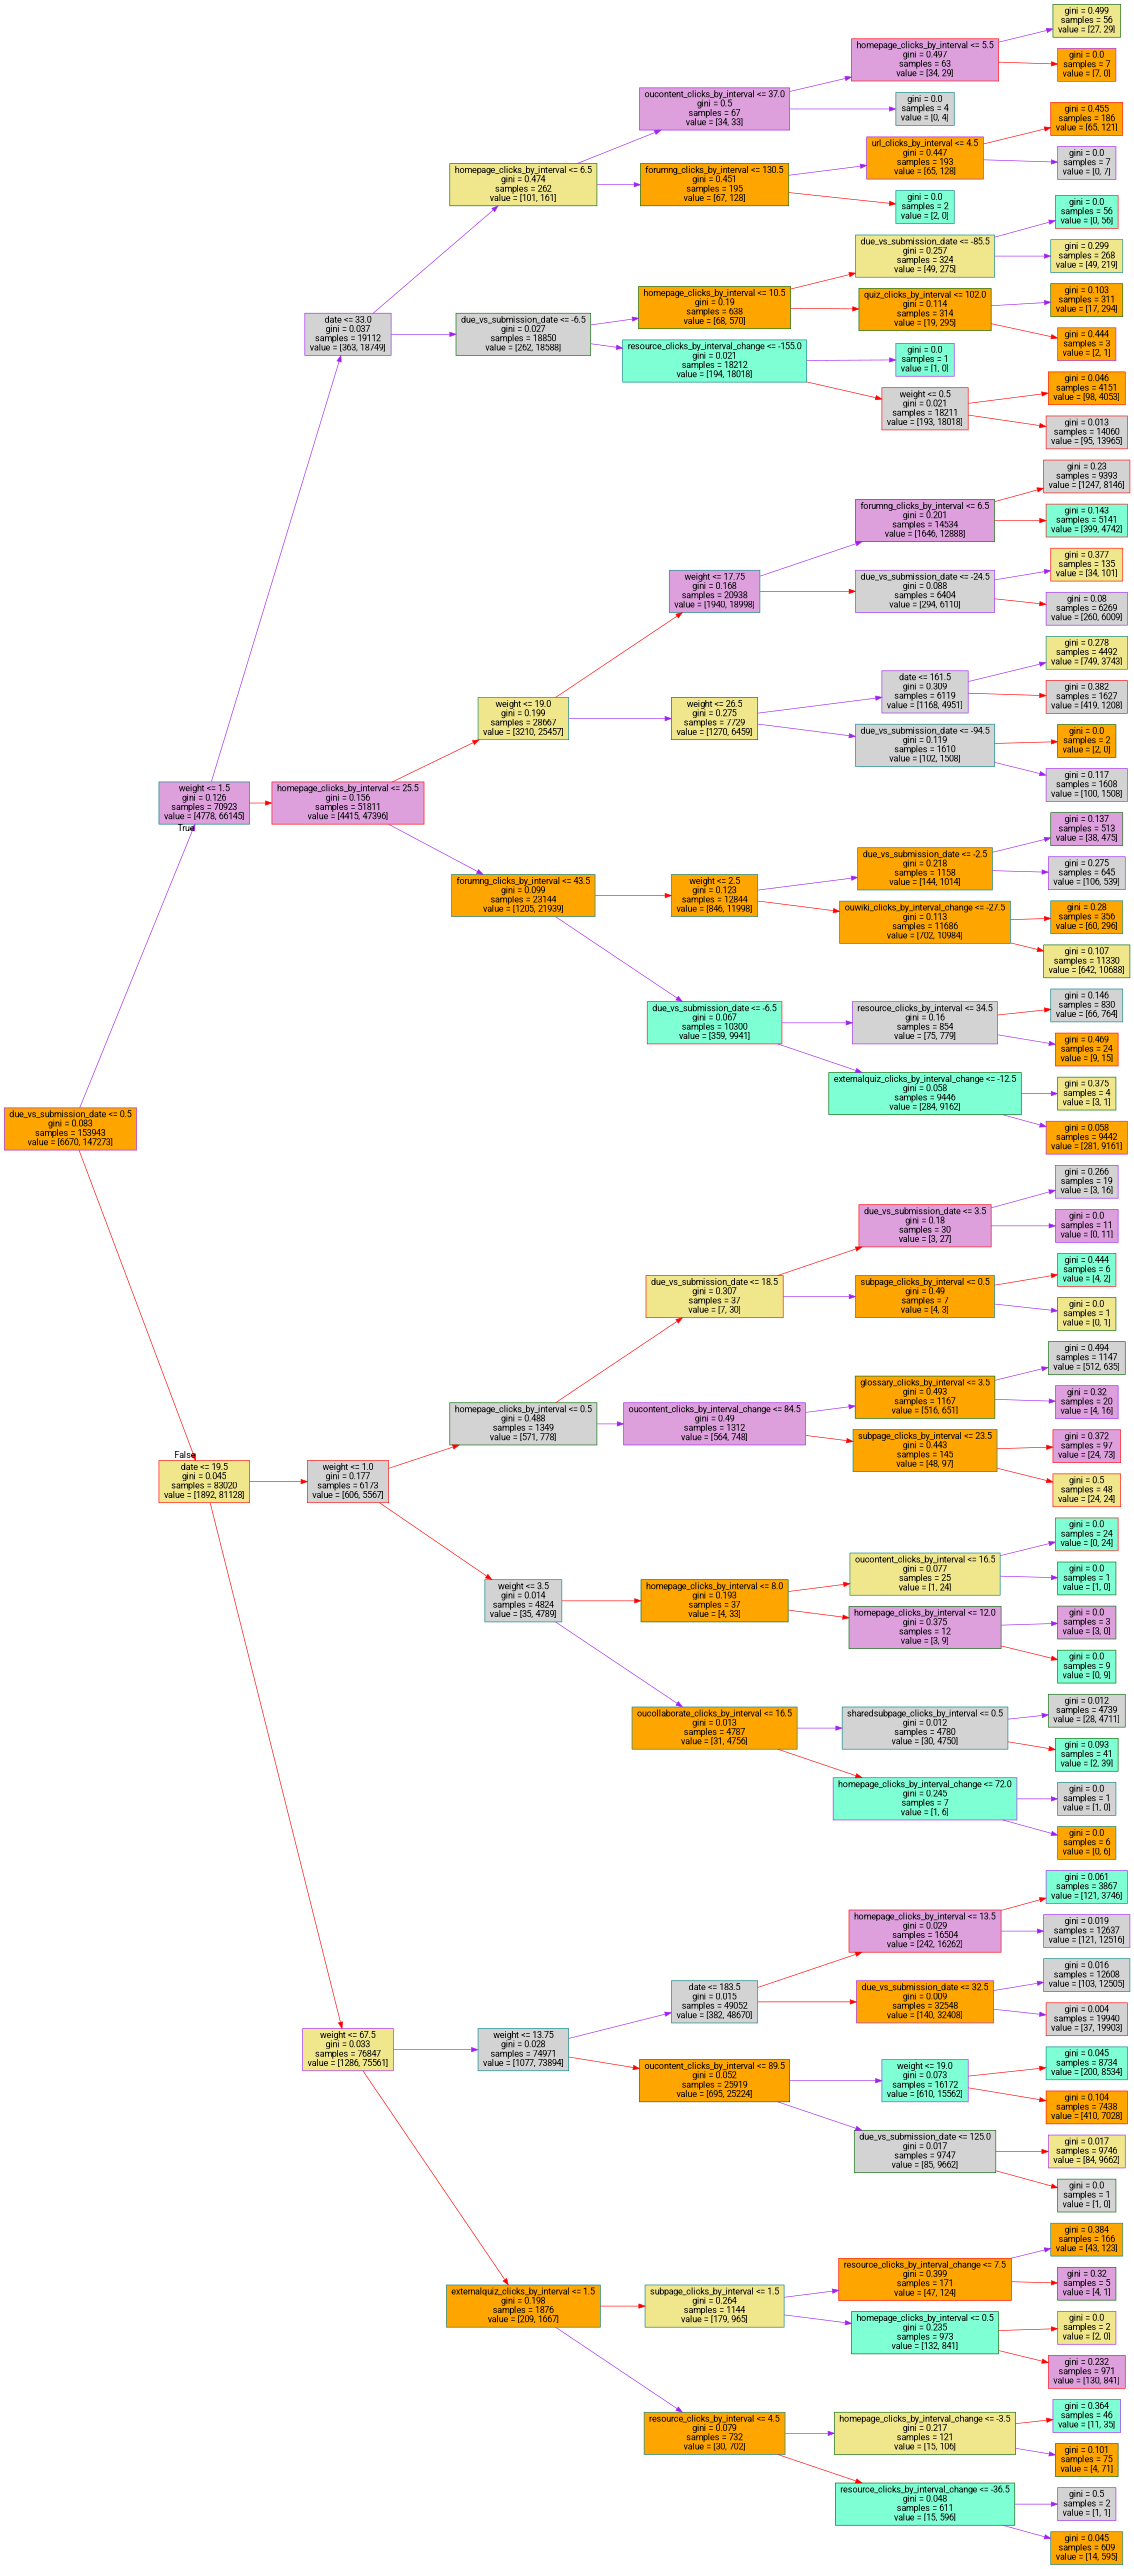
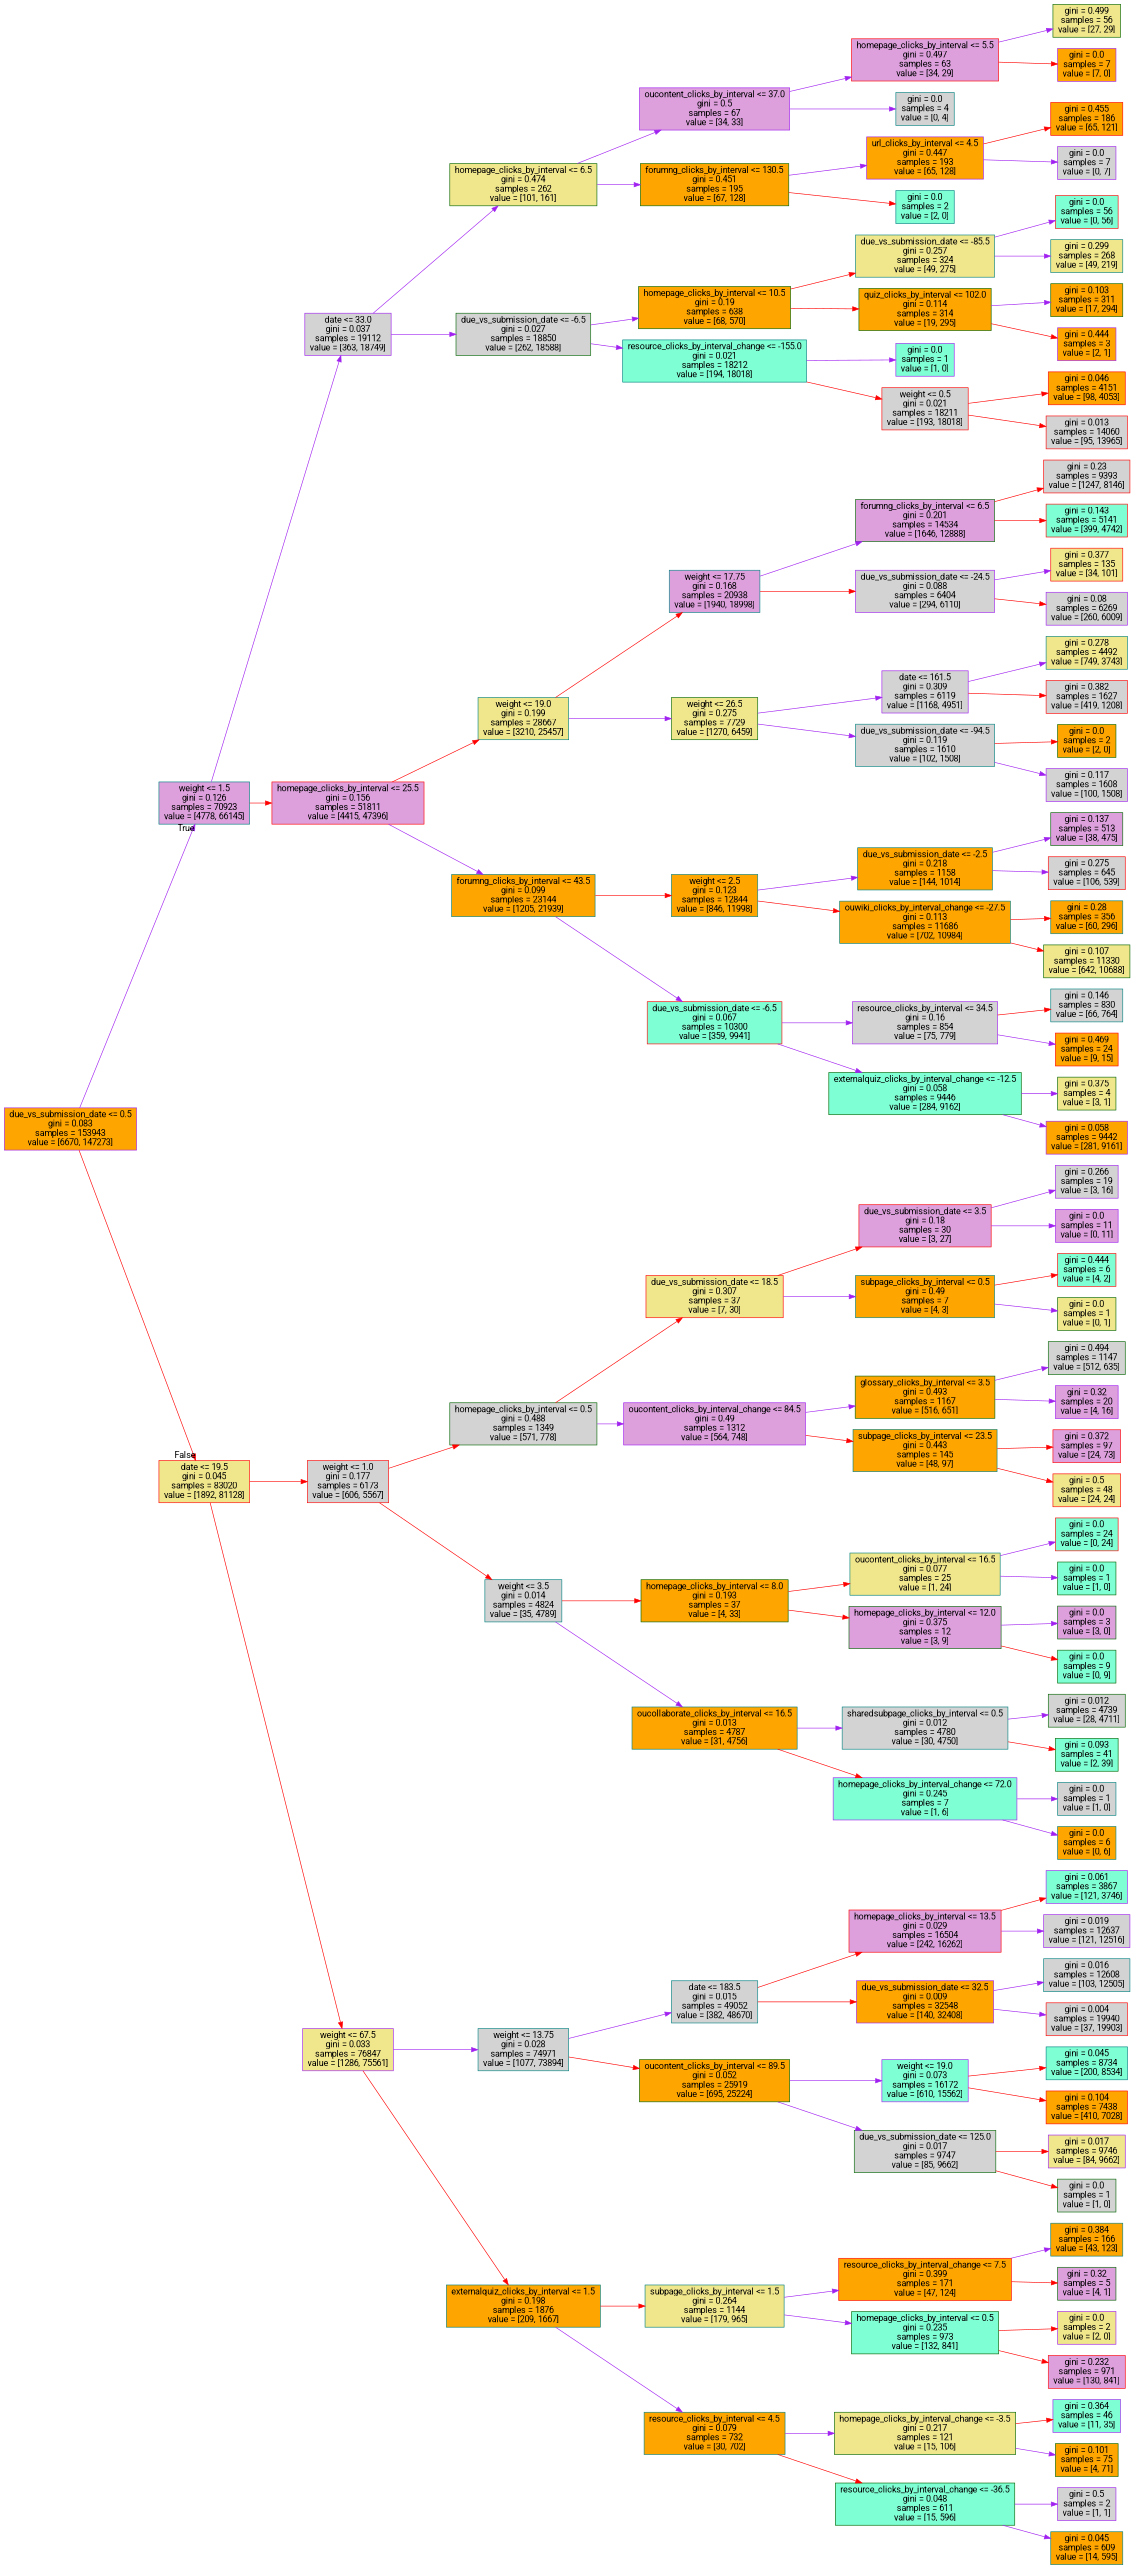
node "gini = 0.275 samples = 645 value = [106, 539]": color purple -> red
